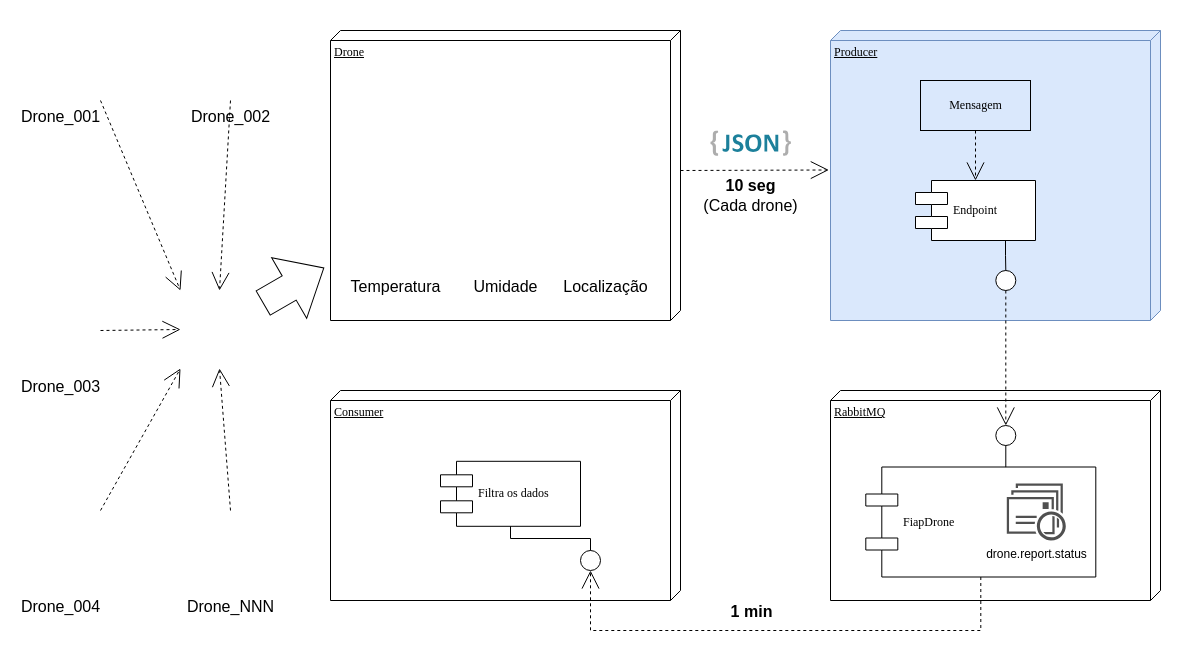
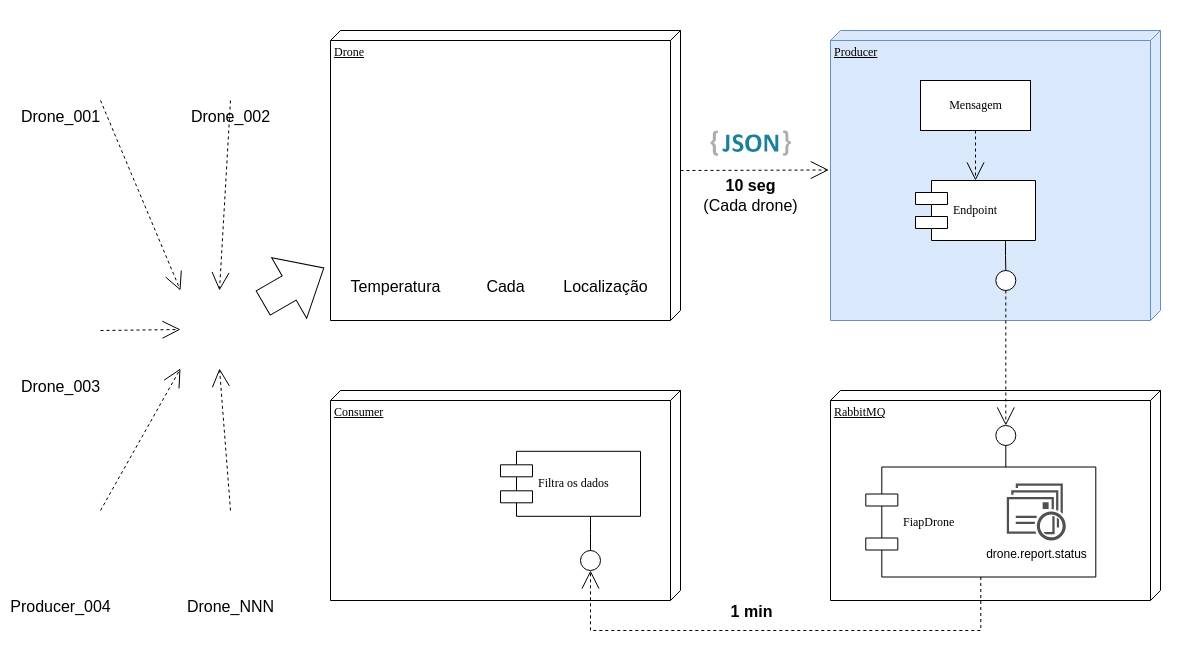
node "Mensagem": fillcolor #dae8fc -> #ffffff
node "Umidade": label "Umidade" -> "Cada"
node "Filtra os dados": moved (511, 494) -> (571, 484)
node "Drone_004": label "Drone_004" -> "Producer_004"
